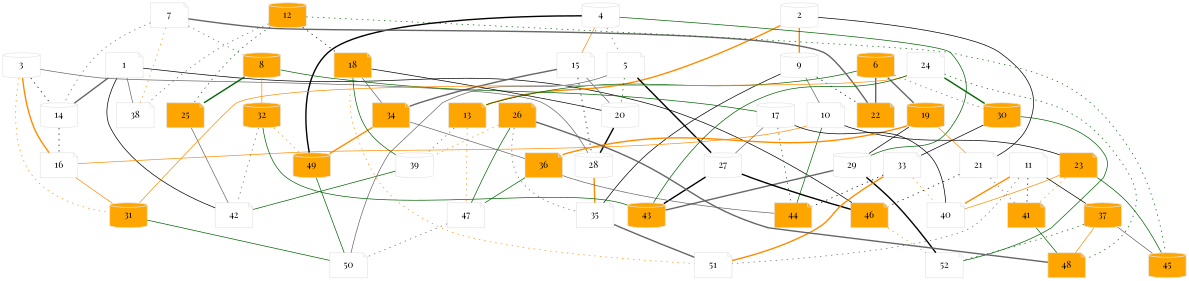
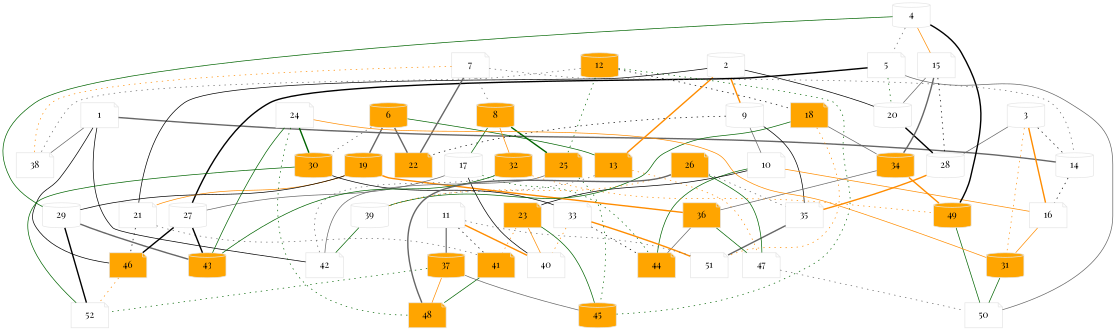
edge "18" -- "20": now "2" -- "20"
node "34": shape note -> cylinder
edge "25" -- "45": added
